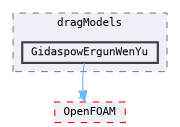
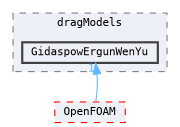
edge "GidaspowErgunWenYu" -> "OpenFOAM": reversed
